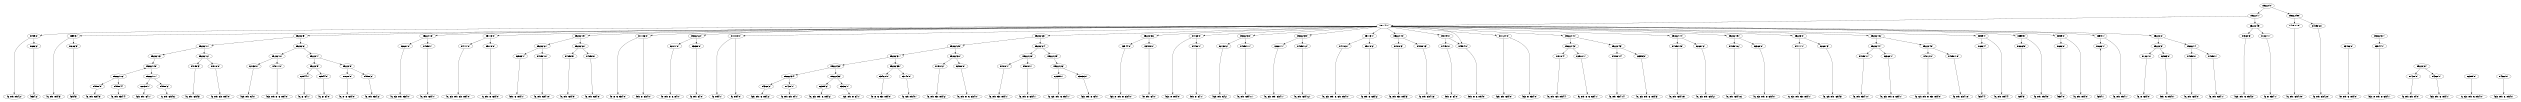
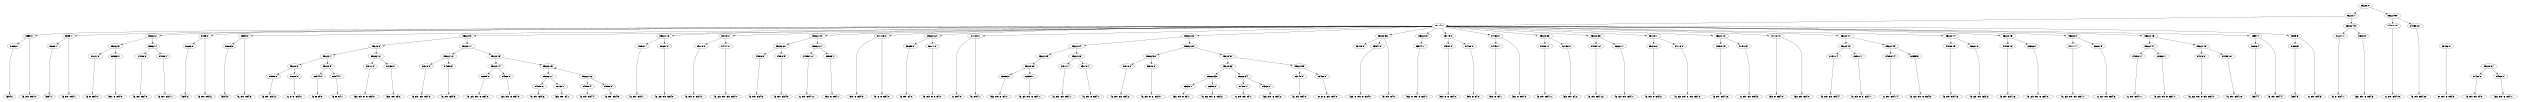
edge "L5174(0)" -> "L4594(0)": now "L5174(0)" -> "L5222(37)"
node "L5222(14)": added
edge "L3409(0)" -> "[D  Dis  G](0)": now "L5222(36)" -> "[D  Dis  G](0)"
edge "[Gis](1)" -> "L-686(1)": reversed
